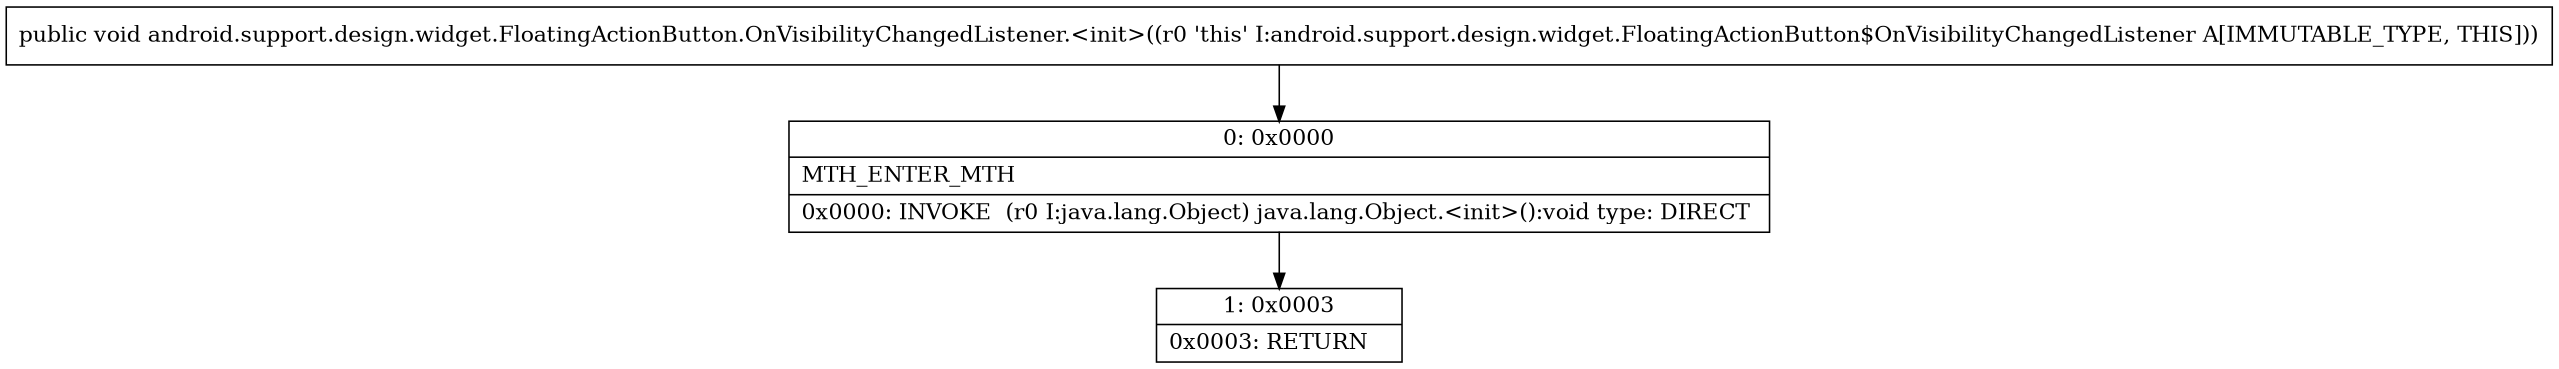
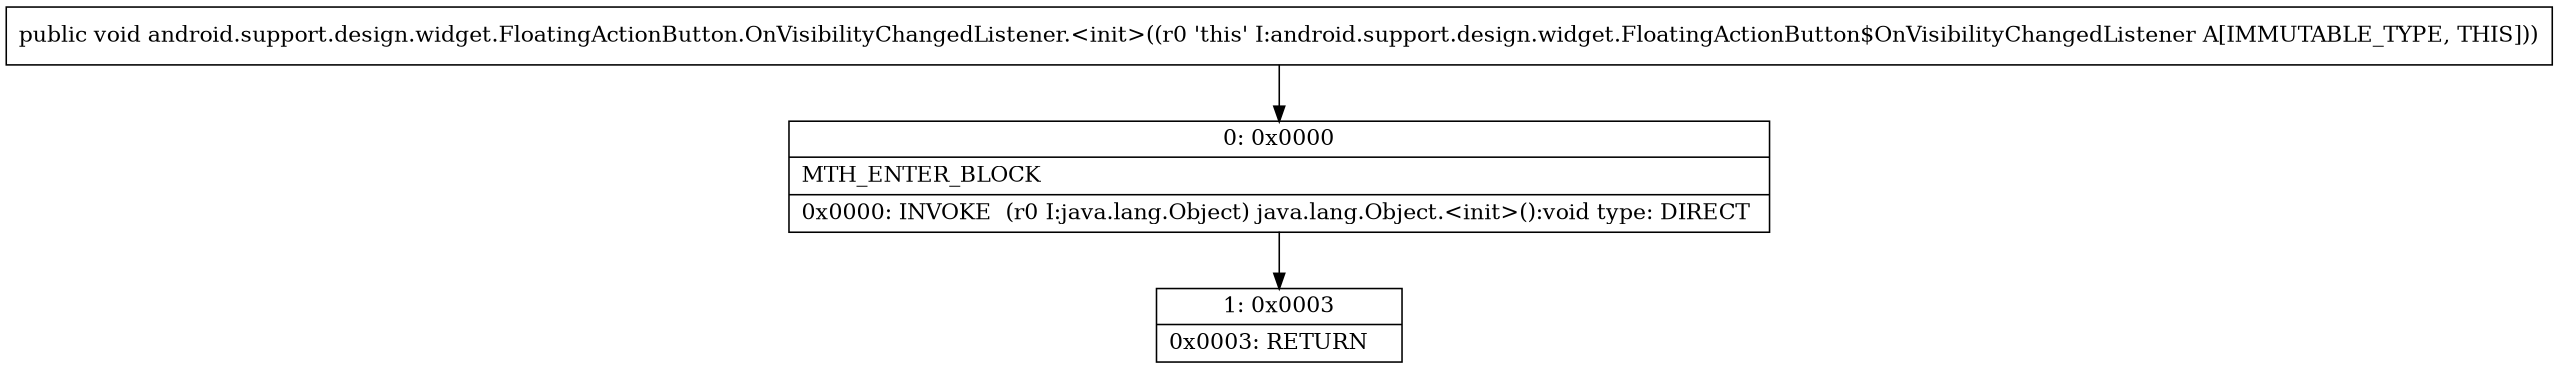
node "0: 0x0000": text "MTH_ENTER_MTH" -> "MTH_ENTER_BLOCK"
